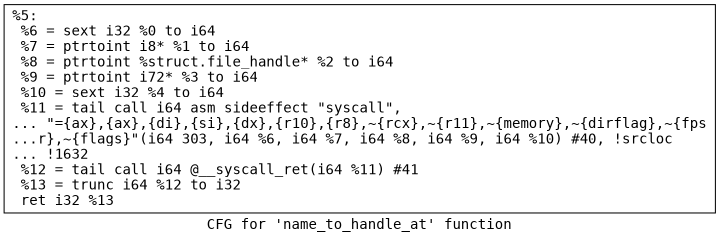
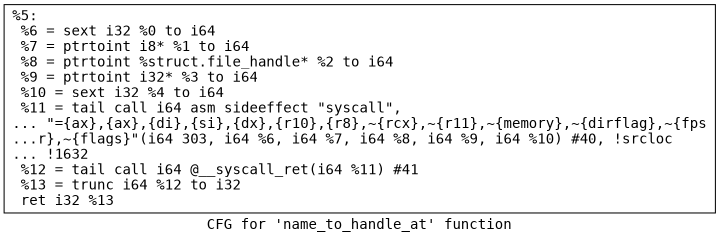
node "%5:": text "%9 = ptrtoint i72* %3 to i64" -> "%9 = ptrtoint i32* %3 to i64"
